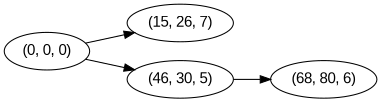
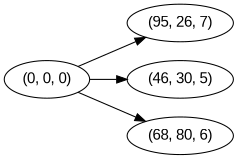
node "(15, 26, 7)": label "(15, 26, 7)" -> "(95, 26, 7)"
edge "(46, 30, 5)" -> "(68, 80, 6)": now "(0, 0, 0)" -> "(68, 80, 6)"
